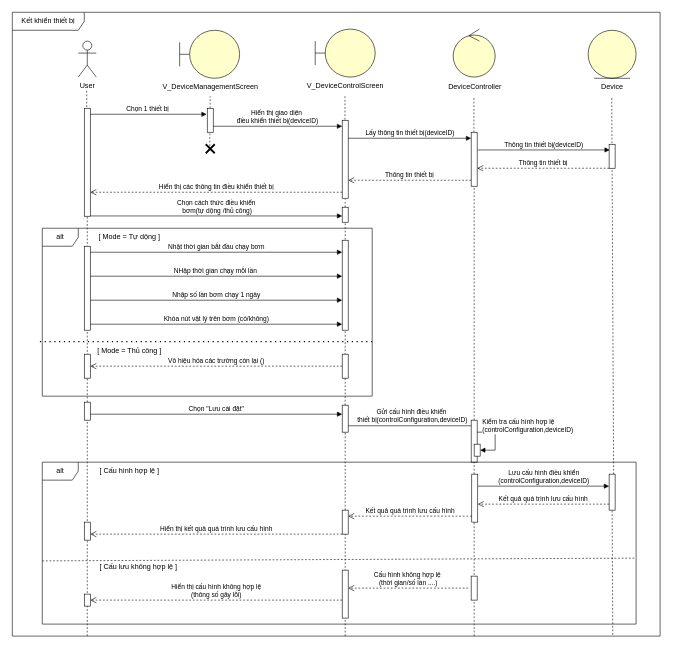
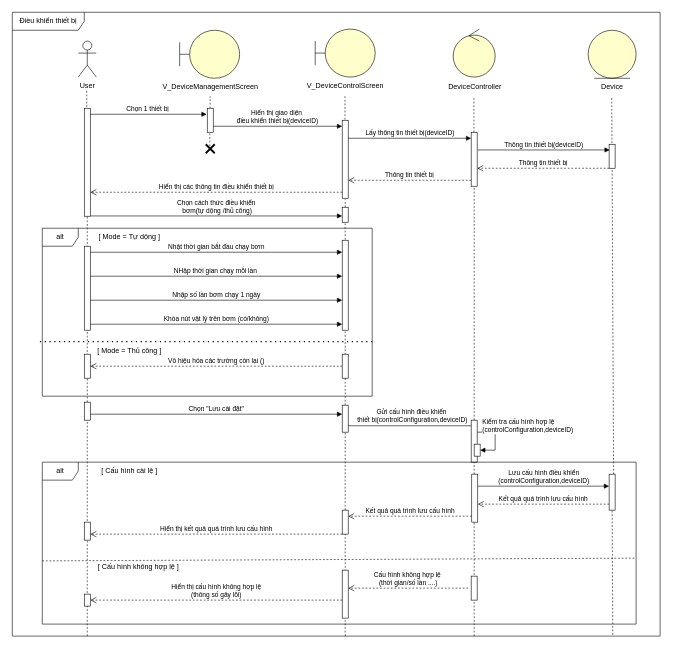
node "Kết khiển thiết bị": label "Kết khiển thiết bị" -> "Điều khiển thiết bị"
node "[ Cấu hình hợp lệ ]": label "[ Cấu hình hợp lệ ]" -> "[ Cấu hình cài lệ ]"
node "[ Cấu lưu không hợp lệ ]": label "[ Cấu lưu không hợp lệ ]" -> "[ Cấu hình không hợp lệ ]"
